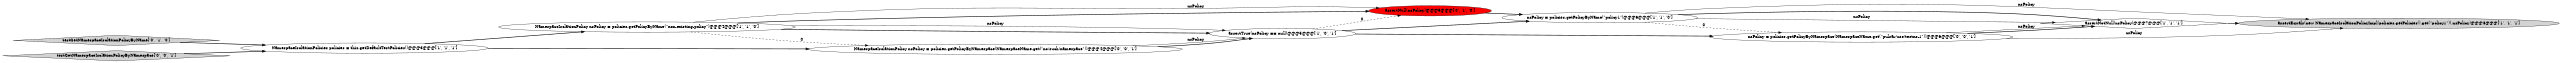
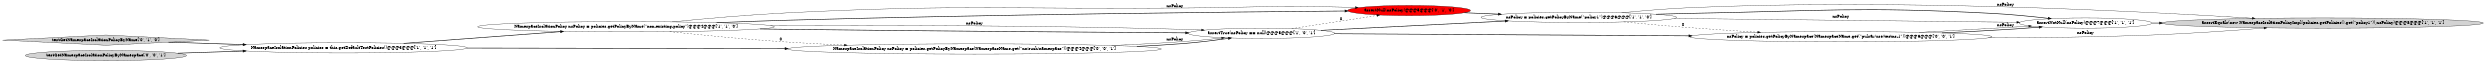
node "assertNotNull(nsPolicy)@@@7@@@['1', '1', '1']": shape diamond -> ellipse
node "testGetNamespaceIsolationPolicyByNamespace['0', '0', '1']": shape diamond -> ellipse
